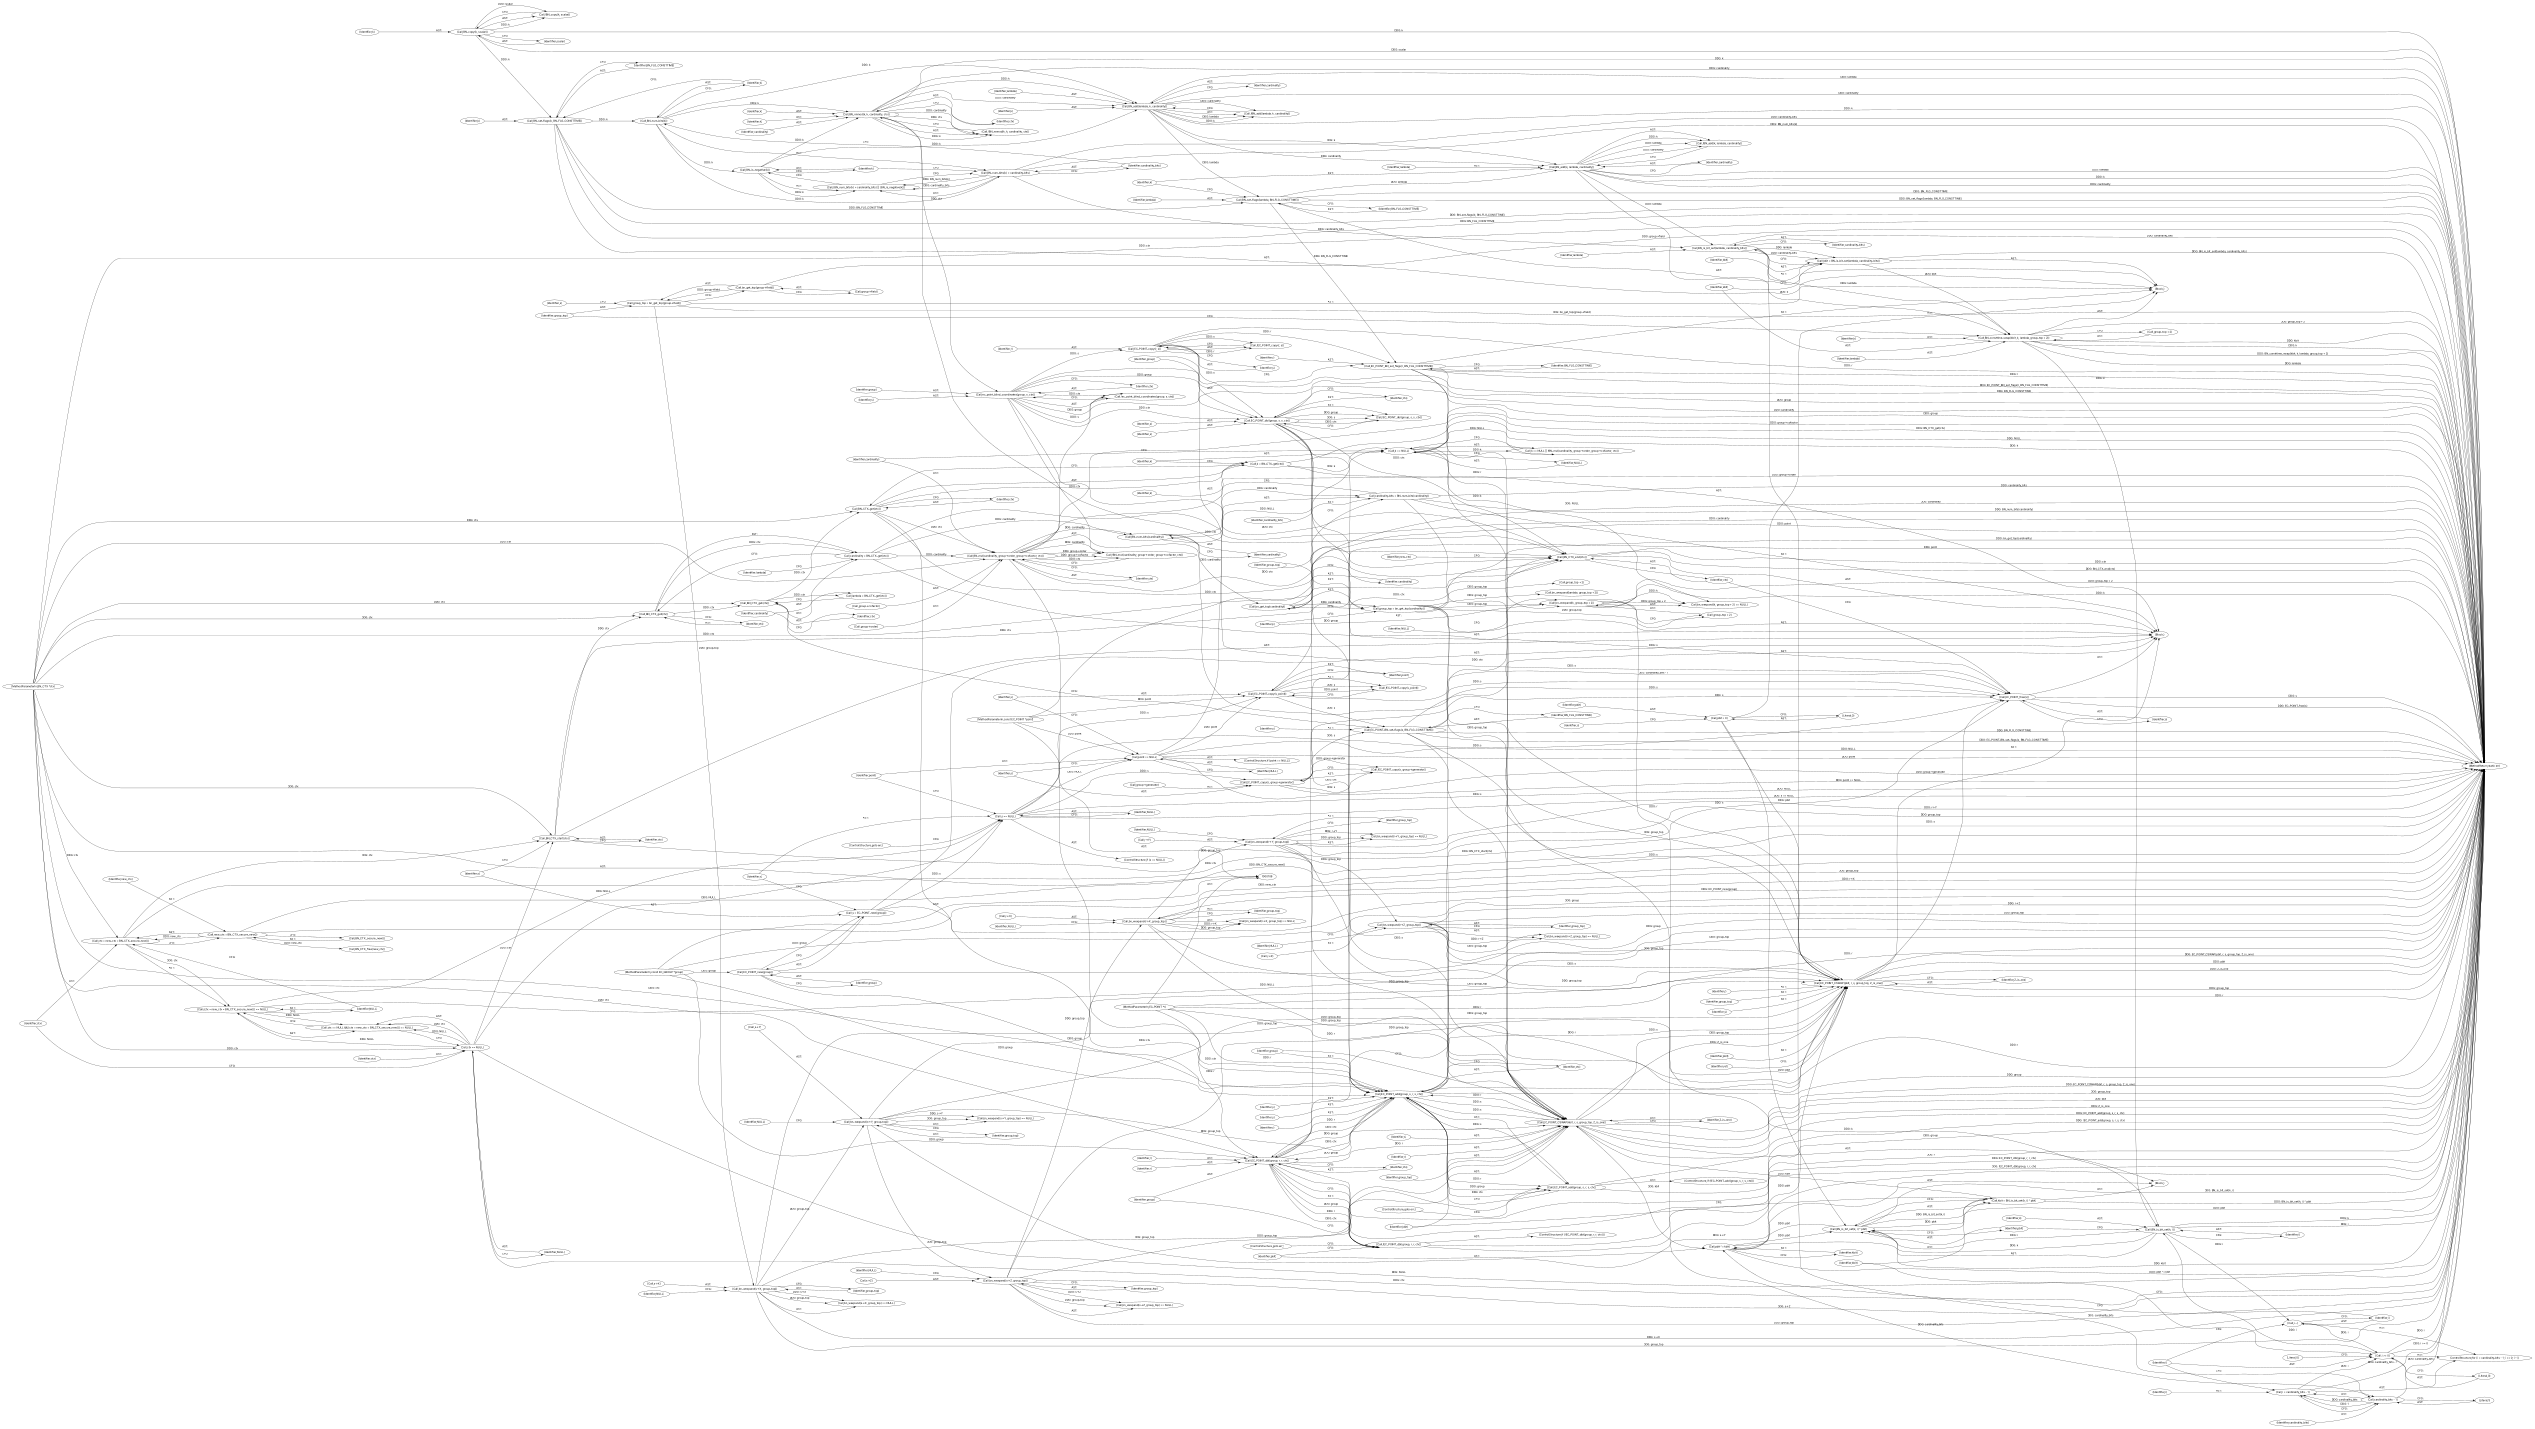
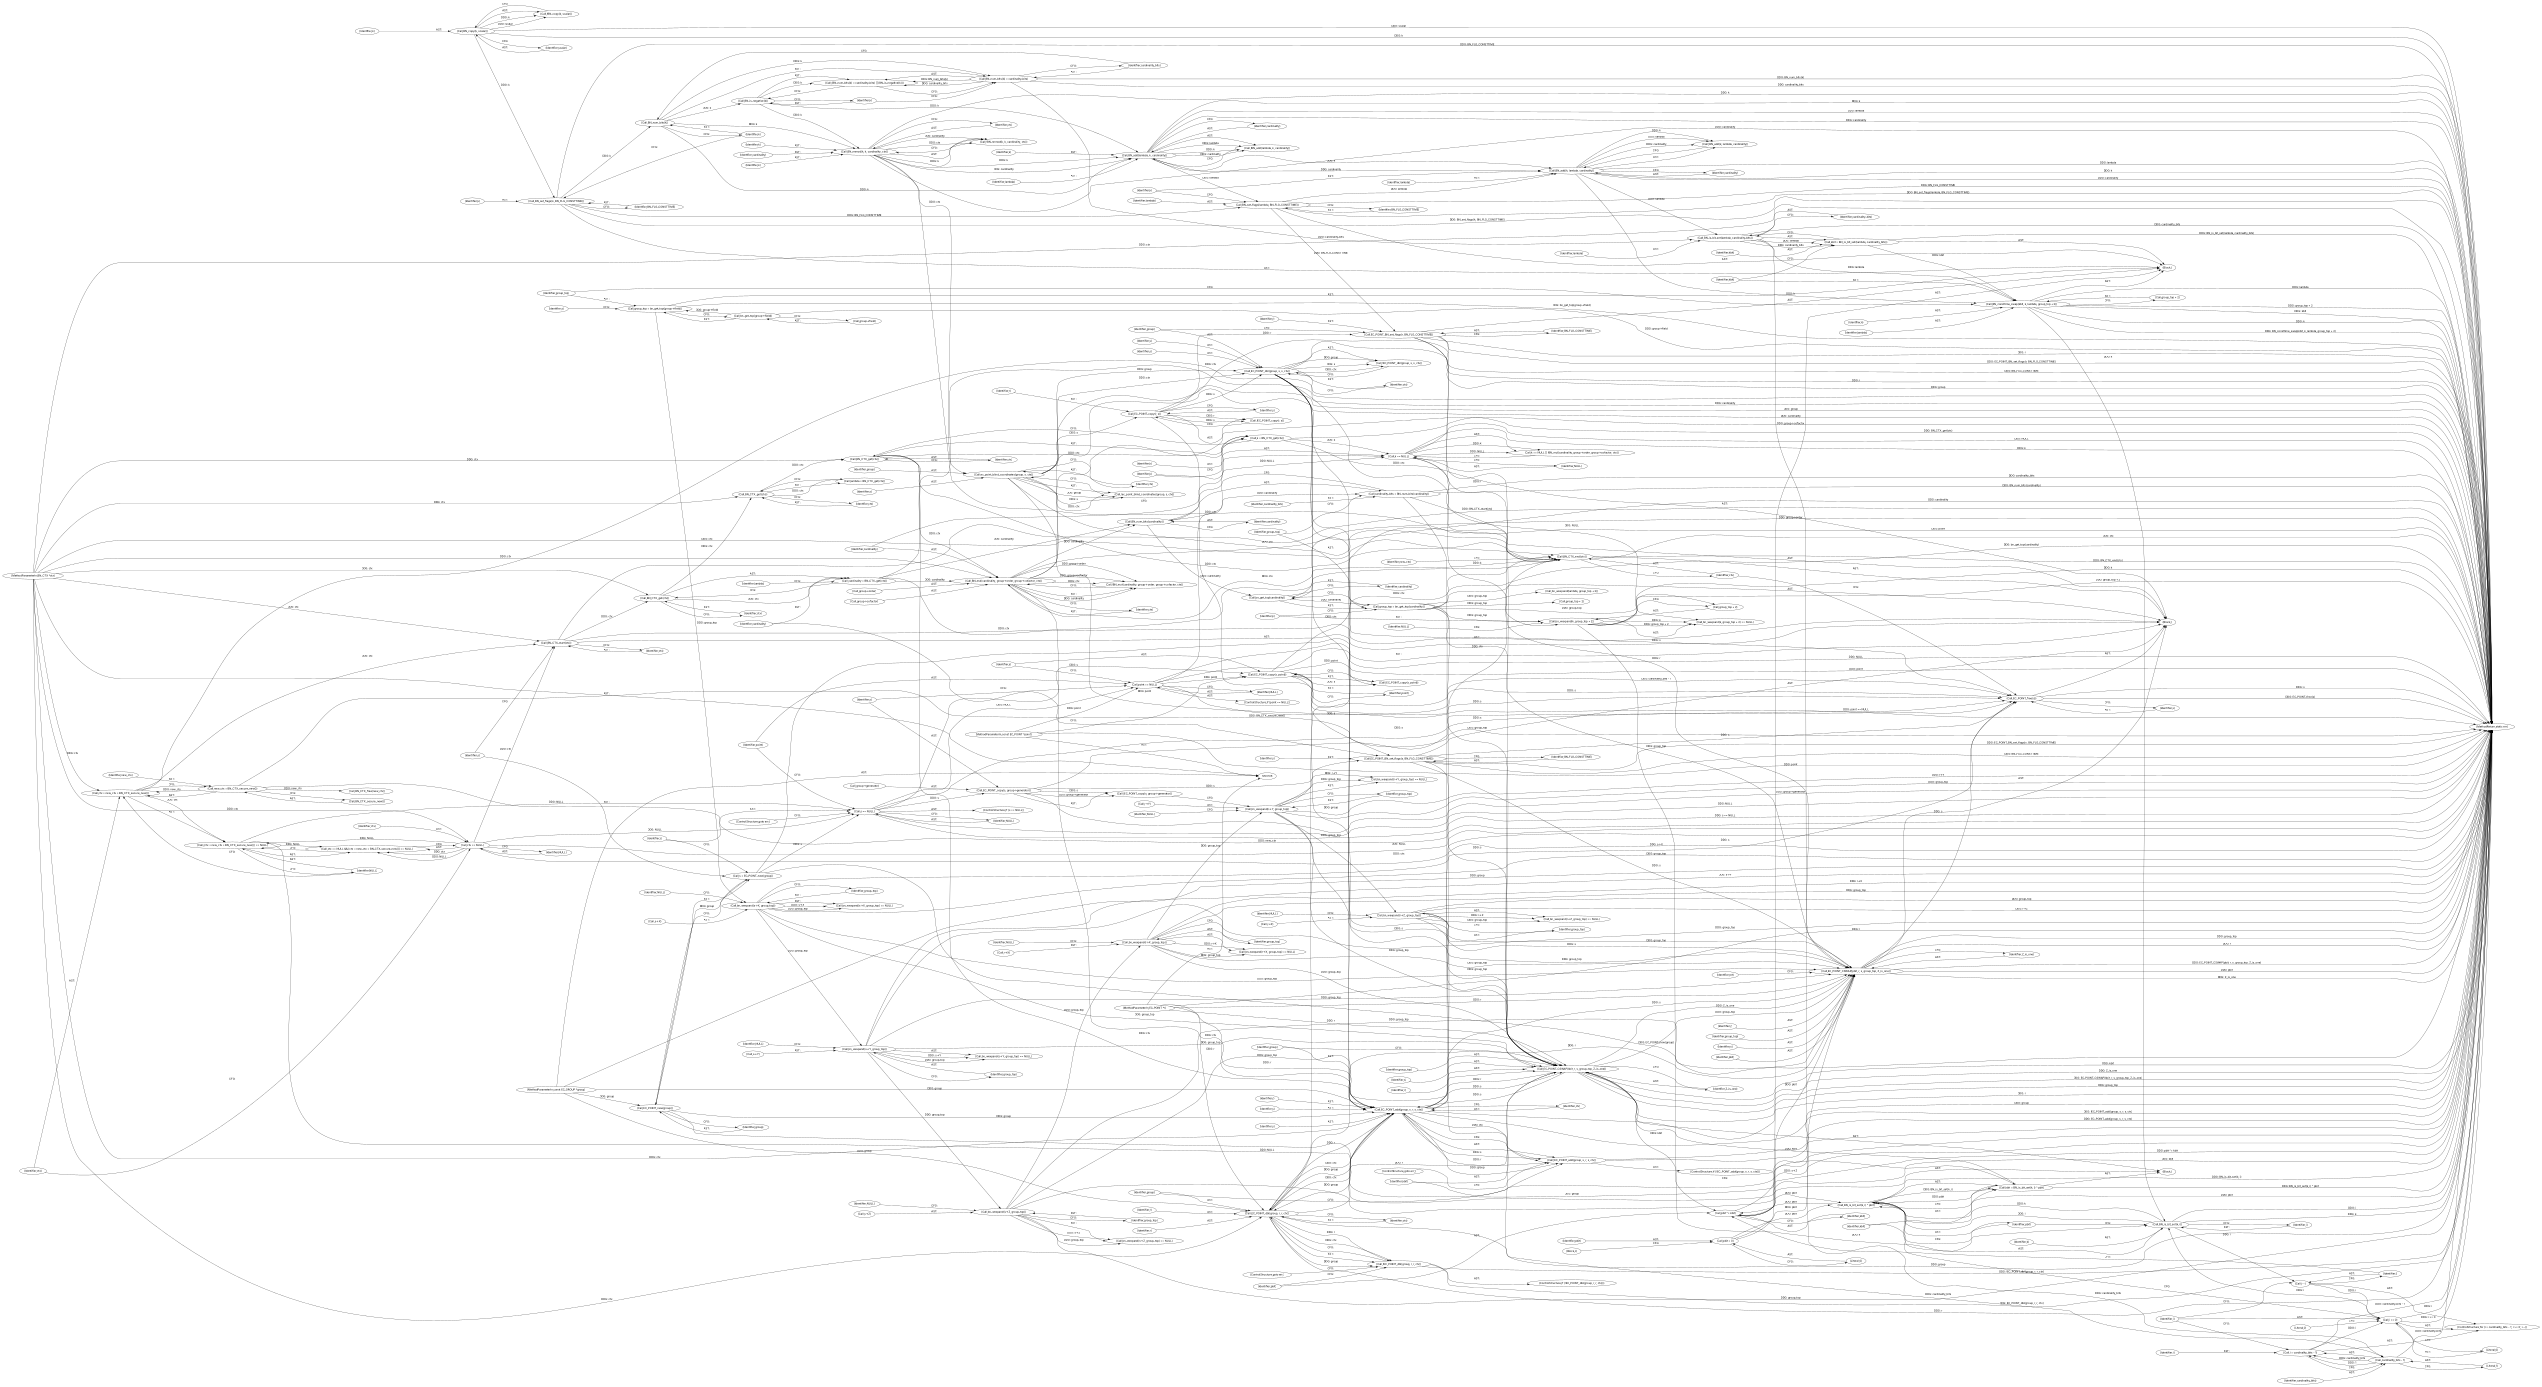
node "(Identifier,c)": label "(Identifier,c)" -> "(Block,c)"
edge "(Call,!EC_POINT_copy(s, group->generator))" -> "(Call,EC_POINT_copy(s, group->generator))": now "(Call,!EC_POINT_copy(s, group->generator))" -> "(Call,bn_wexpand(r->Y, group_top))"
